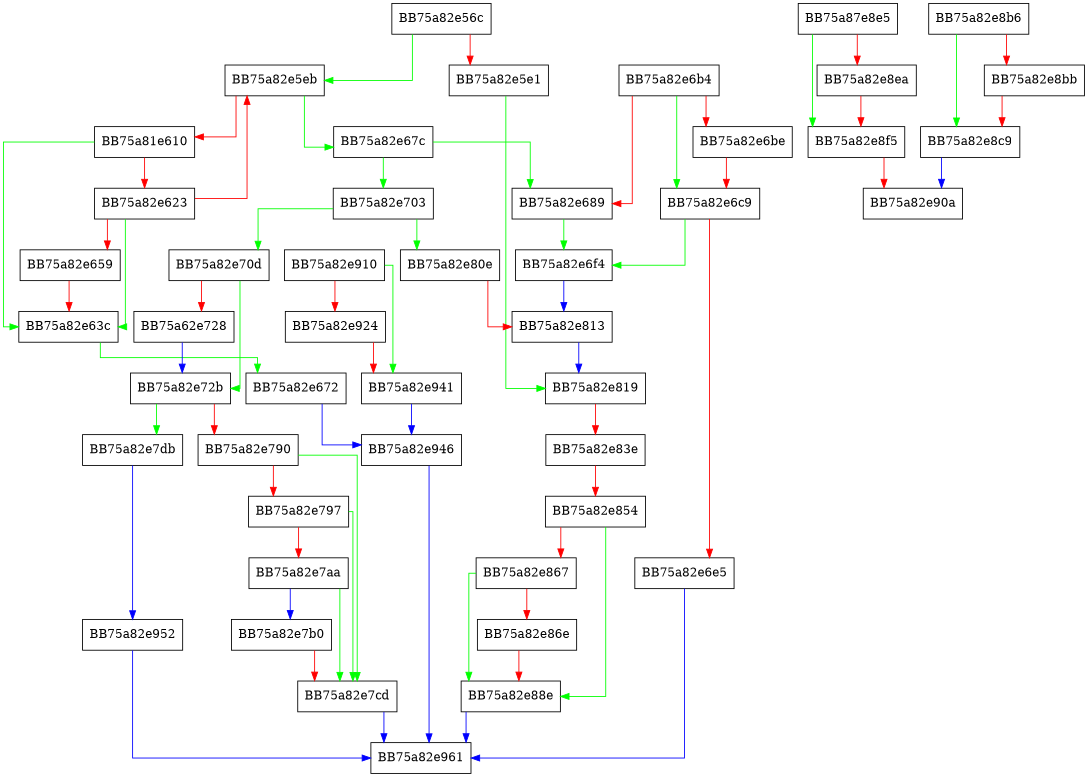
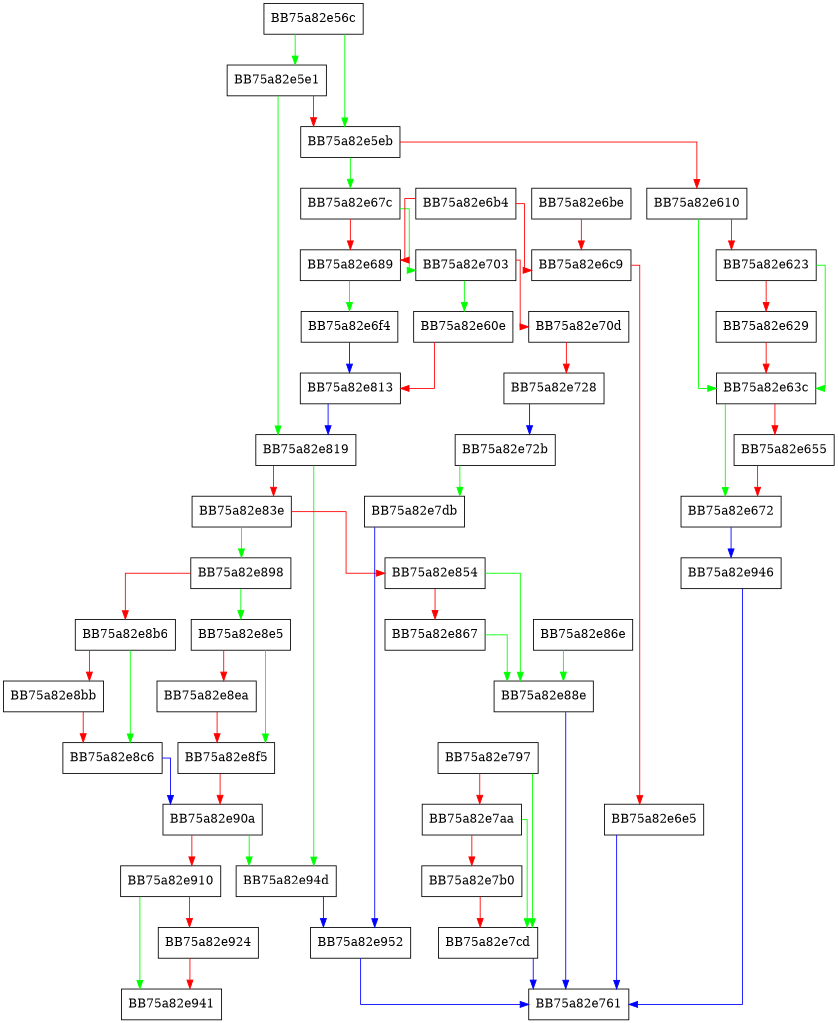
node "BB75a87e8e5": label "BB75a87e8e5" -> "BB75a82e8e5"
edge "BB75a82e56c" -> "BB75a82e5e1": color red -> green
edge "BB75a82e6b4" -> "BB75a82e6be": removed
edge "BB75a82e6b4" -> "BB75a82e6c9": color green -> red
node "BB75a81e610": label "BB75a81e610" -> "BB75a82e610"
edge "BB75a82e67c" -> "BB75a82e689": color green -> red
node "BB75a82e8c9": label "BB75a82e8c9" -> "BB75a82e8c6"
edge "BB75a82e623" -> "BB75a82e5eb": now "BB75a82e5e1" -> "BB75a82e5eb"
edge "BB75a82e703" -> "BB75a82e70d": color green -> red
node "BB75a82e659": label "BB75a82e659" -> "BB75a82e629"
node "BB75a82e80e": label "BB75a82e80e" -> "BB75a82e60e"
edge "BB75a82e6c9" -> "BB75a82e6f4": removed
node "BB75a62e728": label "BB75a62e728" -> "BB75a82e728"
edge "BB75a82e70d" -> "BB75a82e72b": removed
edge "BB75a82e941" -> "BB75a82e946": removed
node "BB75a82e790": removed
node "BB75a82e655": added
node "BB75a82e898": added
edge "BB75a82e7aa" -> "BB75a82e7b0": color blue -> red
edge "BB75a82e867" -> "BB75a82e86e": removed
edge "BB75a82e86e" -> "BB75a82e88e": color red -> green
node "BB75a82e961": label "BB75a82e961" -> "BB75a82e761"
edge "BB75a82e90a" -> "BB75a82e910": added
node "BB75a82e94d": added
